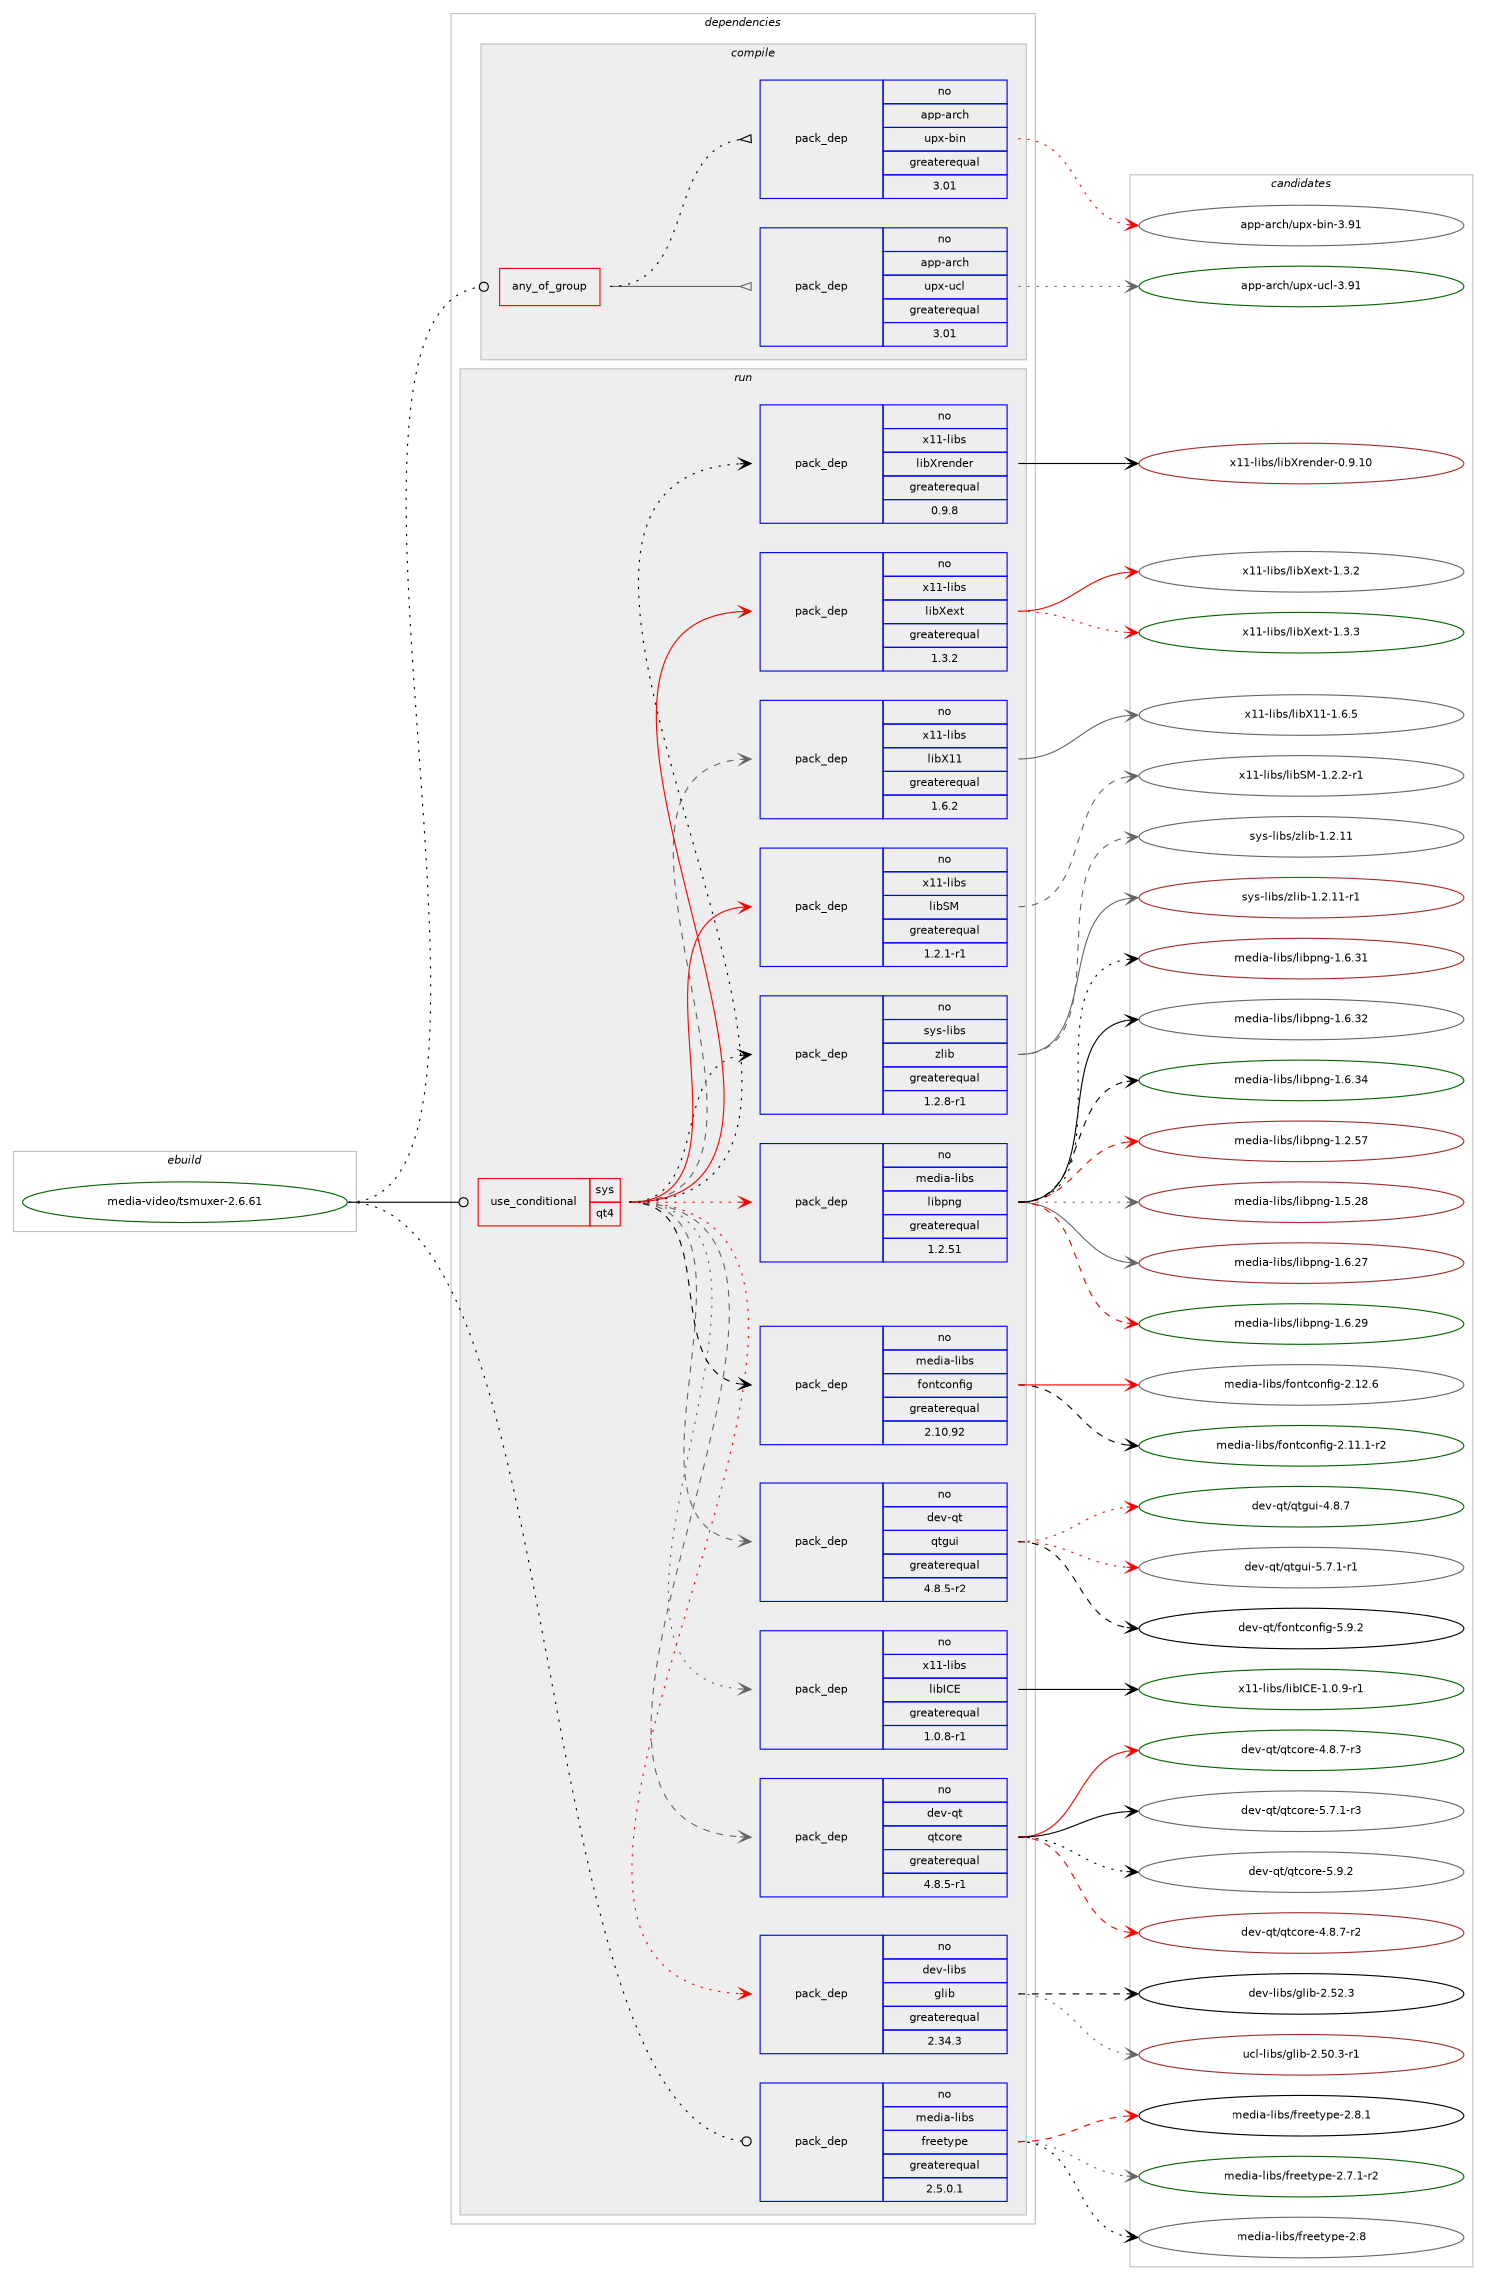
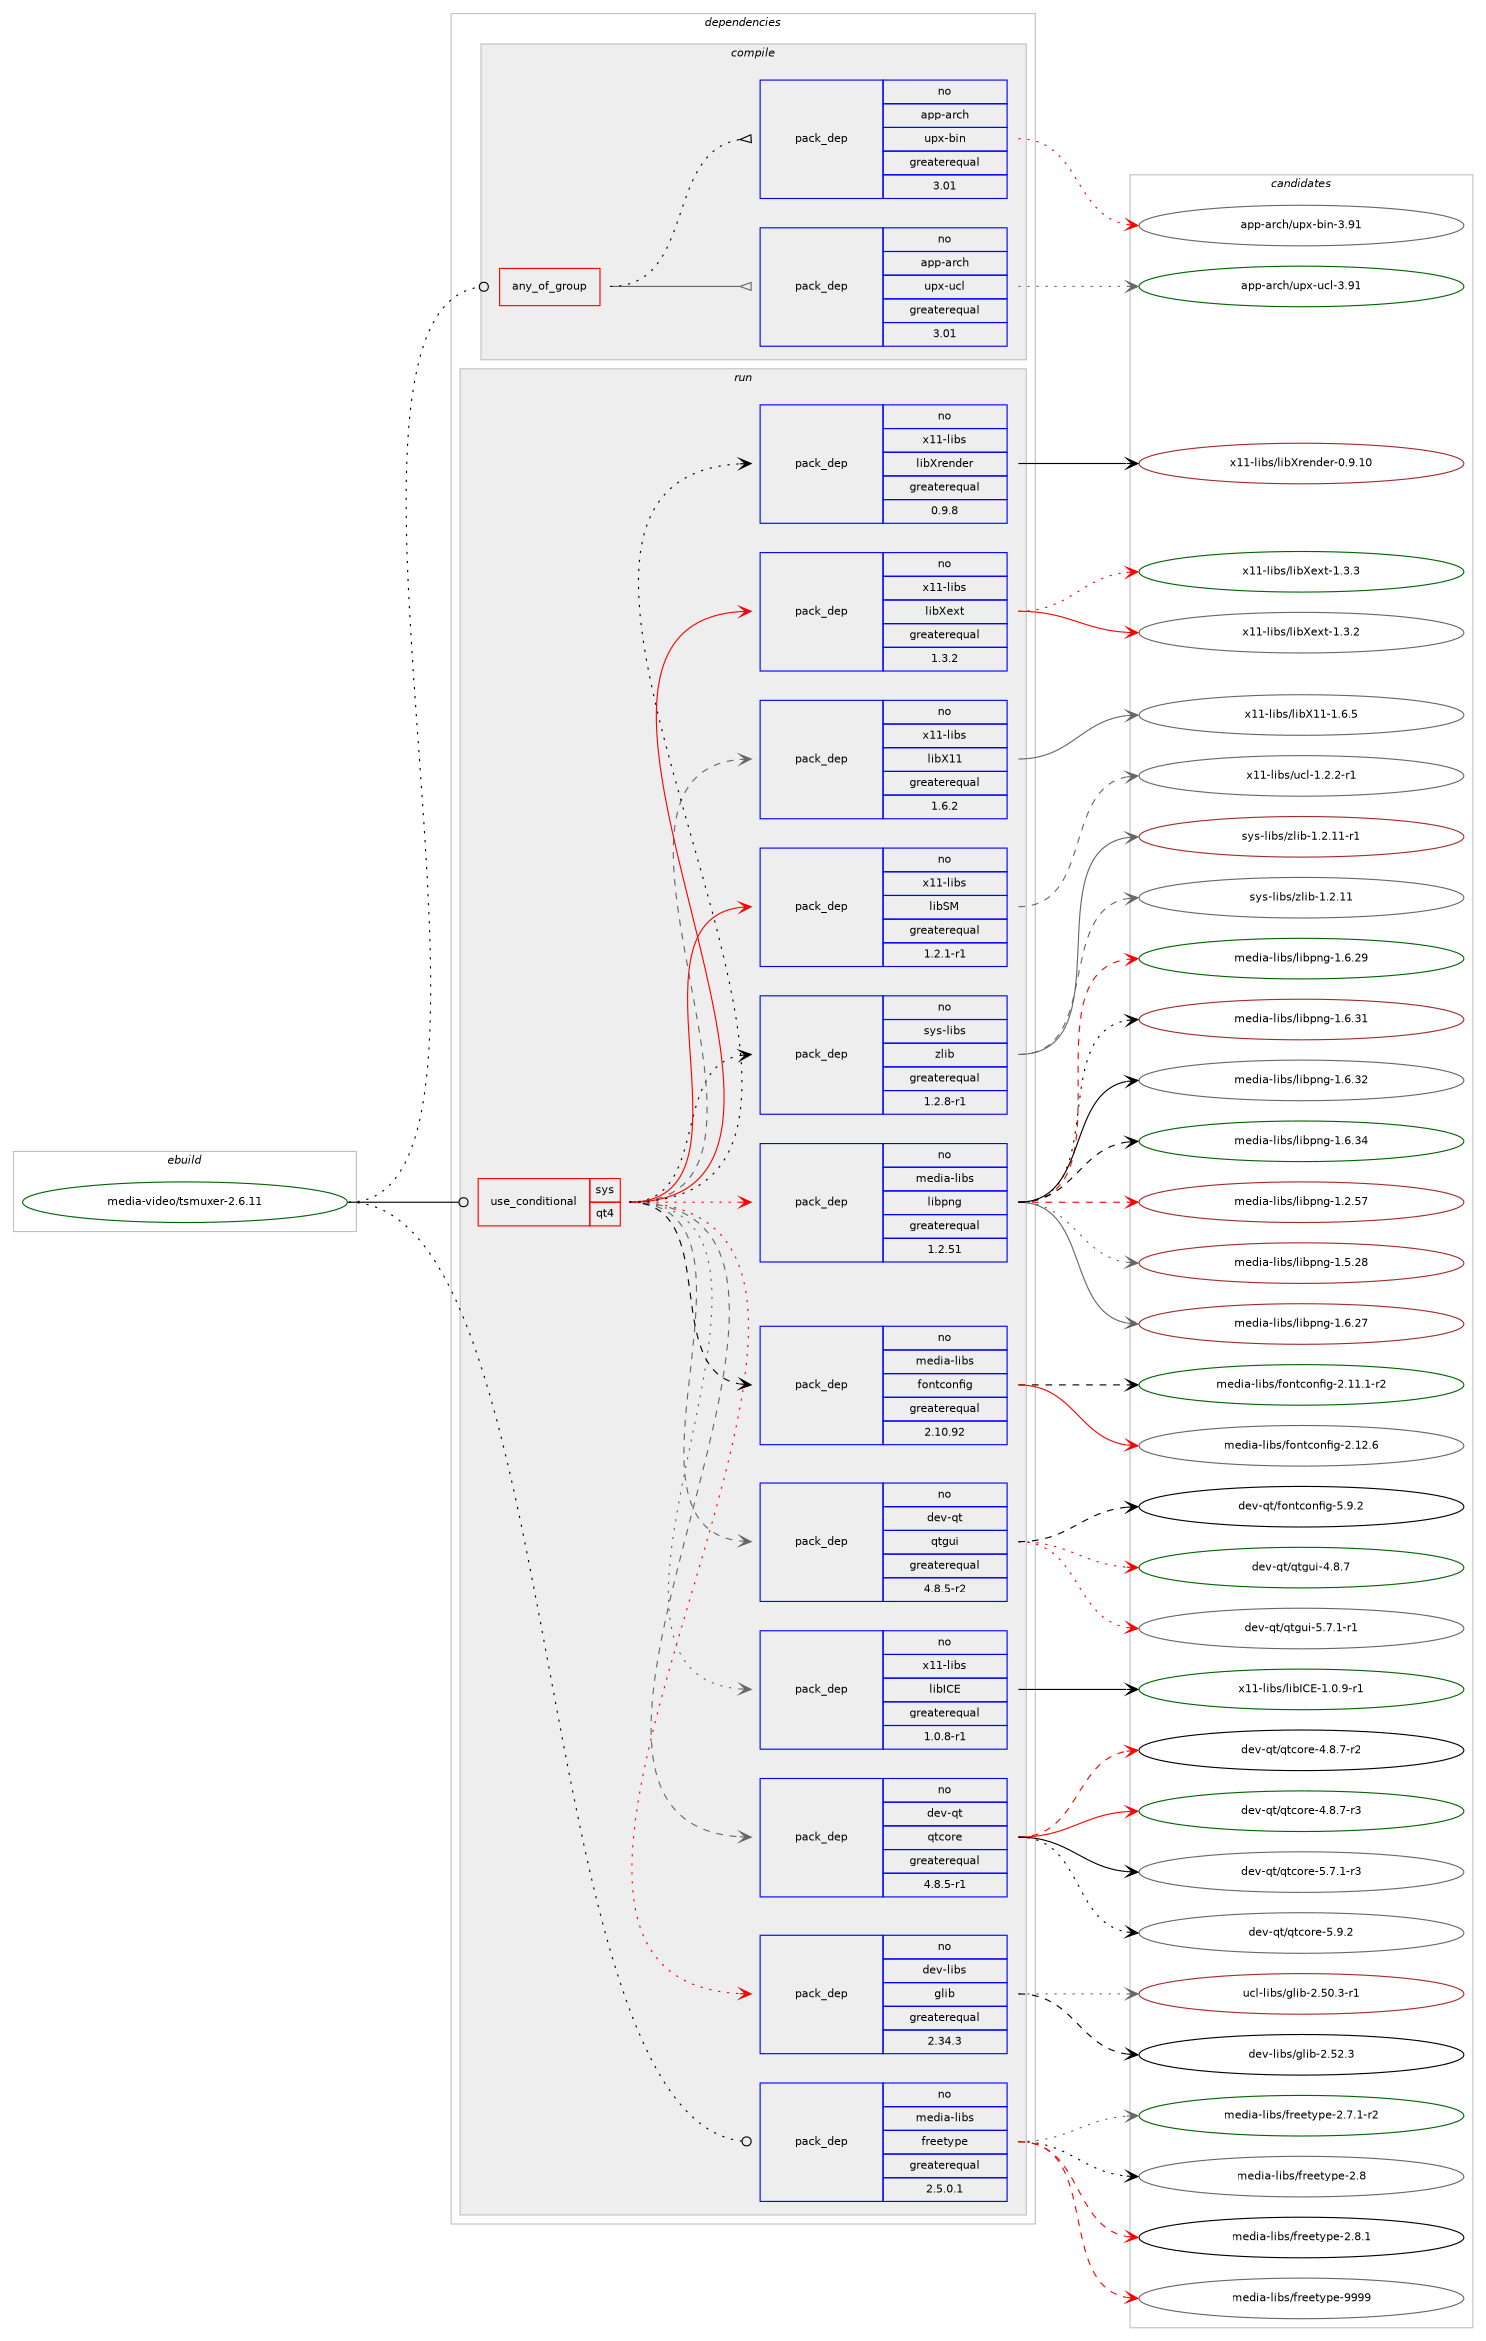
node "x11-libs/libSM-1.2.2-r1": label "x11-libs/libSM-1.2.2-r1" -> "x11-libs/ucl-1.2.2-r1"
node "media-video/tsmuxer-2.6.61": label "media-video/tsmuxer-2.6.61" -> "media-video/tsmuxer-2.6.11"
node "dev-qt/qtcore-4.8.7-r2": color brown -> black
node "media-libs/freetype-9999": added
